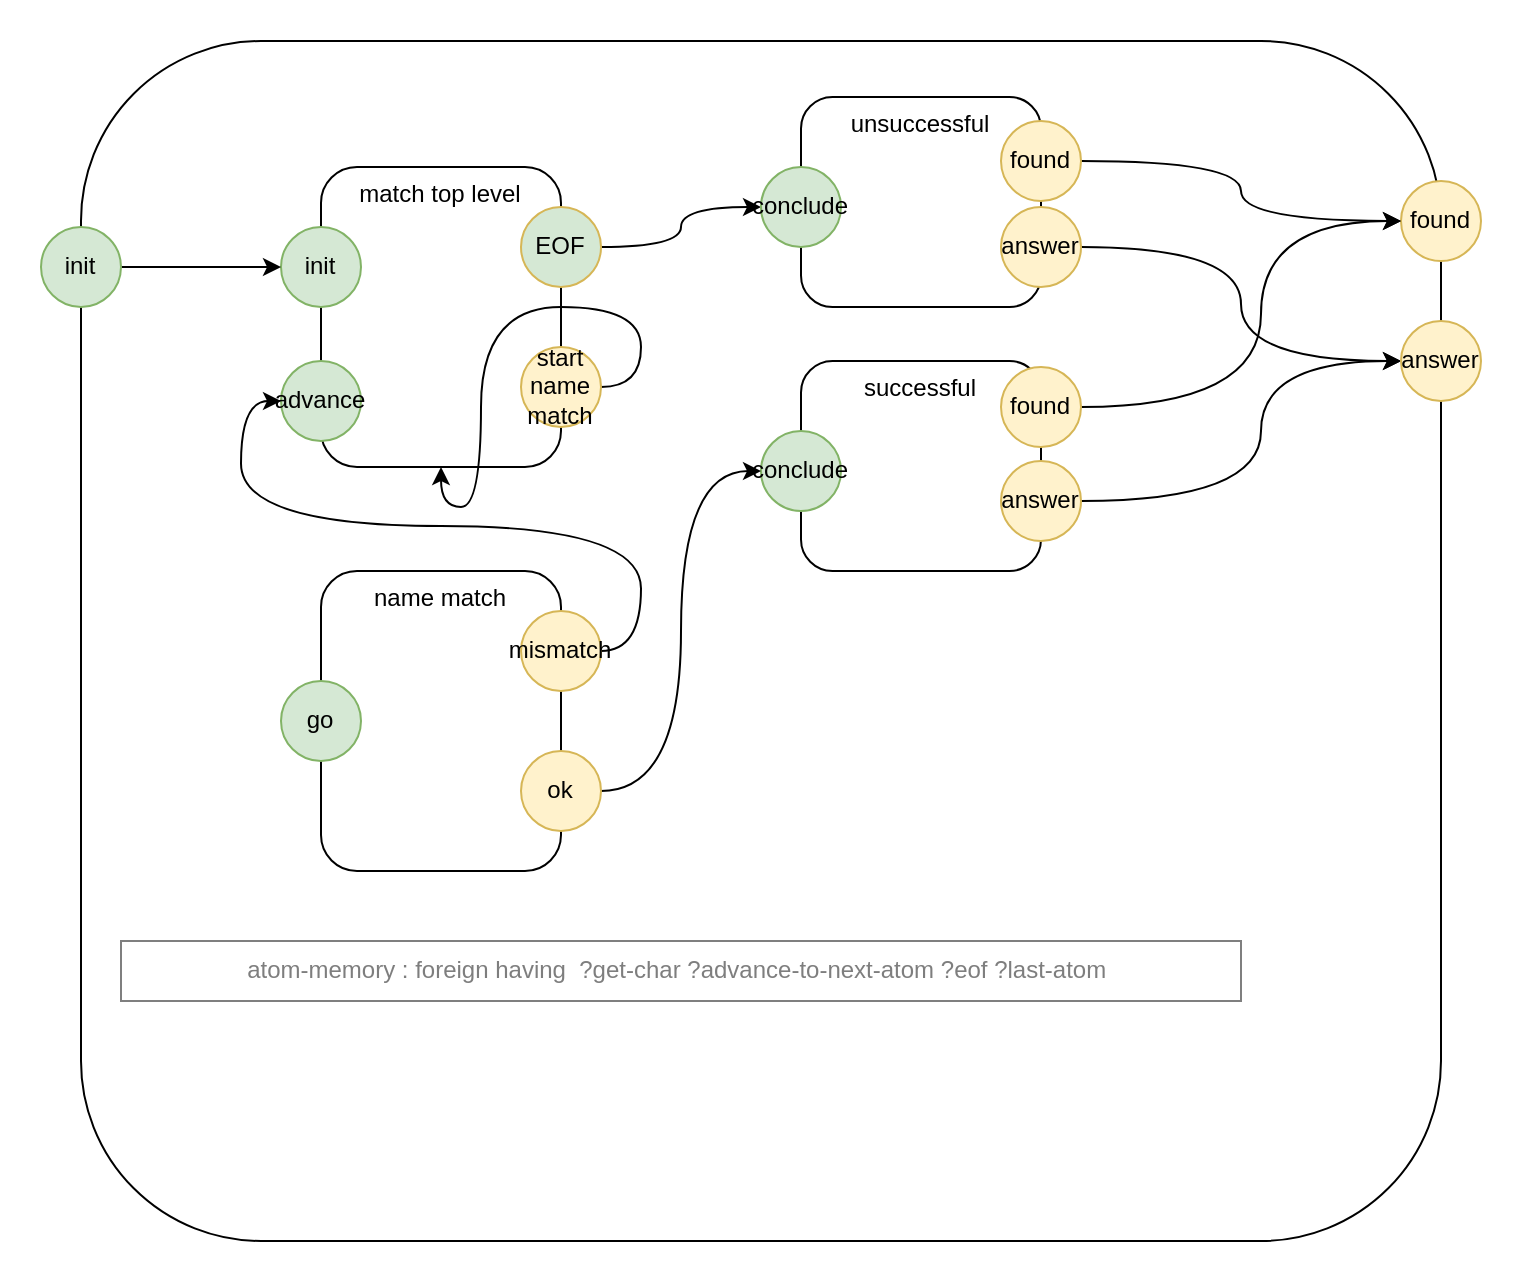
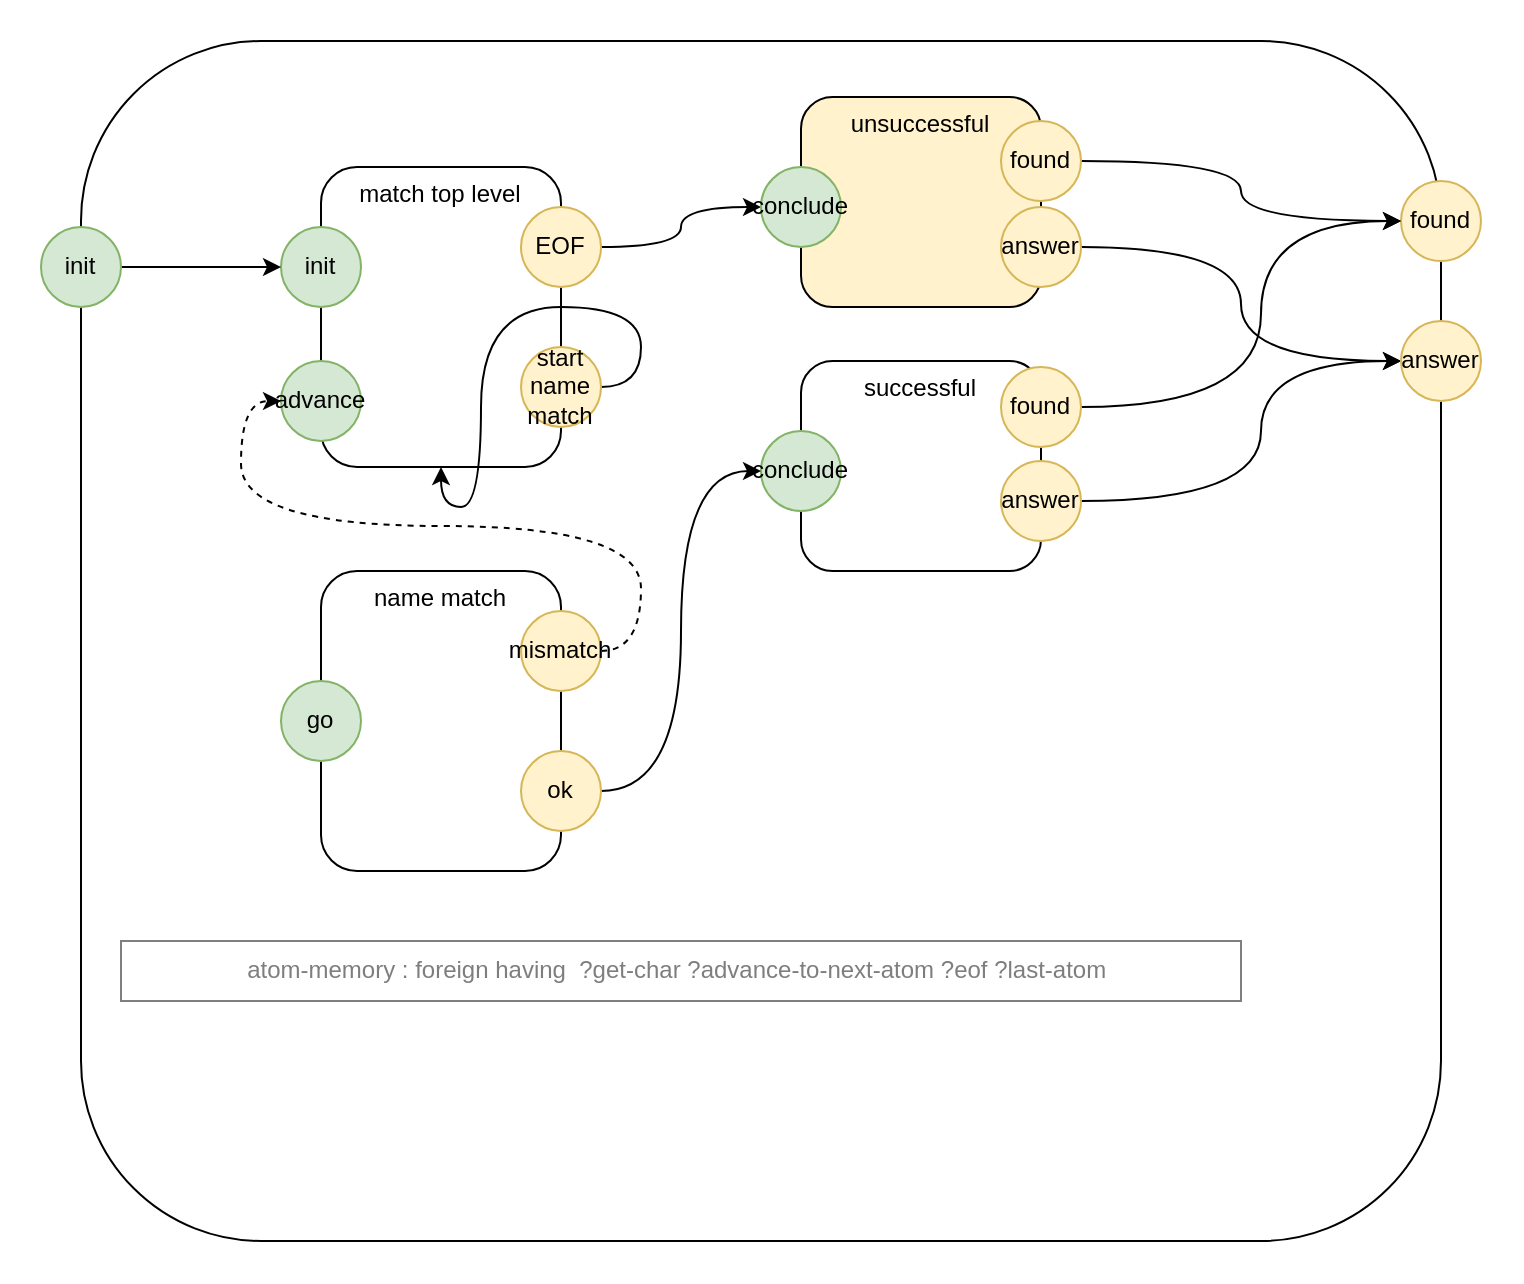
node "unsuccessful": fillcolor #ffffff -> #fff2cc
node "EOF": fillcolor #d5e8d4 -> #fff2cc
edge "mismatch" -> "advance": style solid -> dashed
